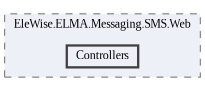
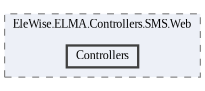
cluster "EleWise.ELMA.Messaging.SMS.Web": label "EleWise.ELMA.Messaging.SMS.Web" -> "EleWise.ELMA.Controllers.SMS.Web"
